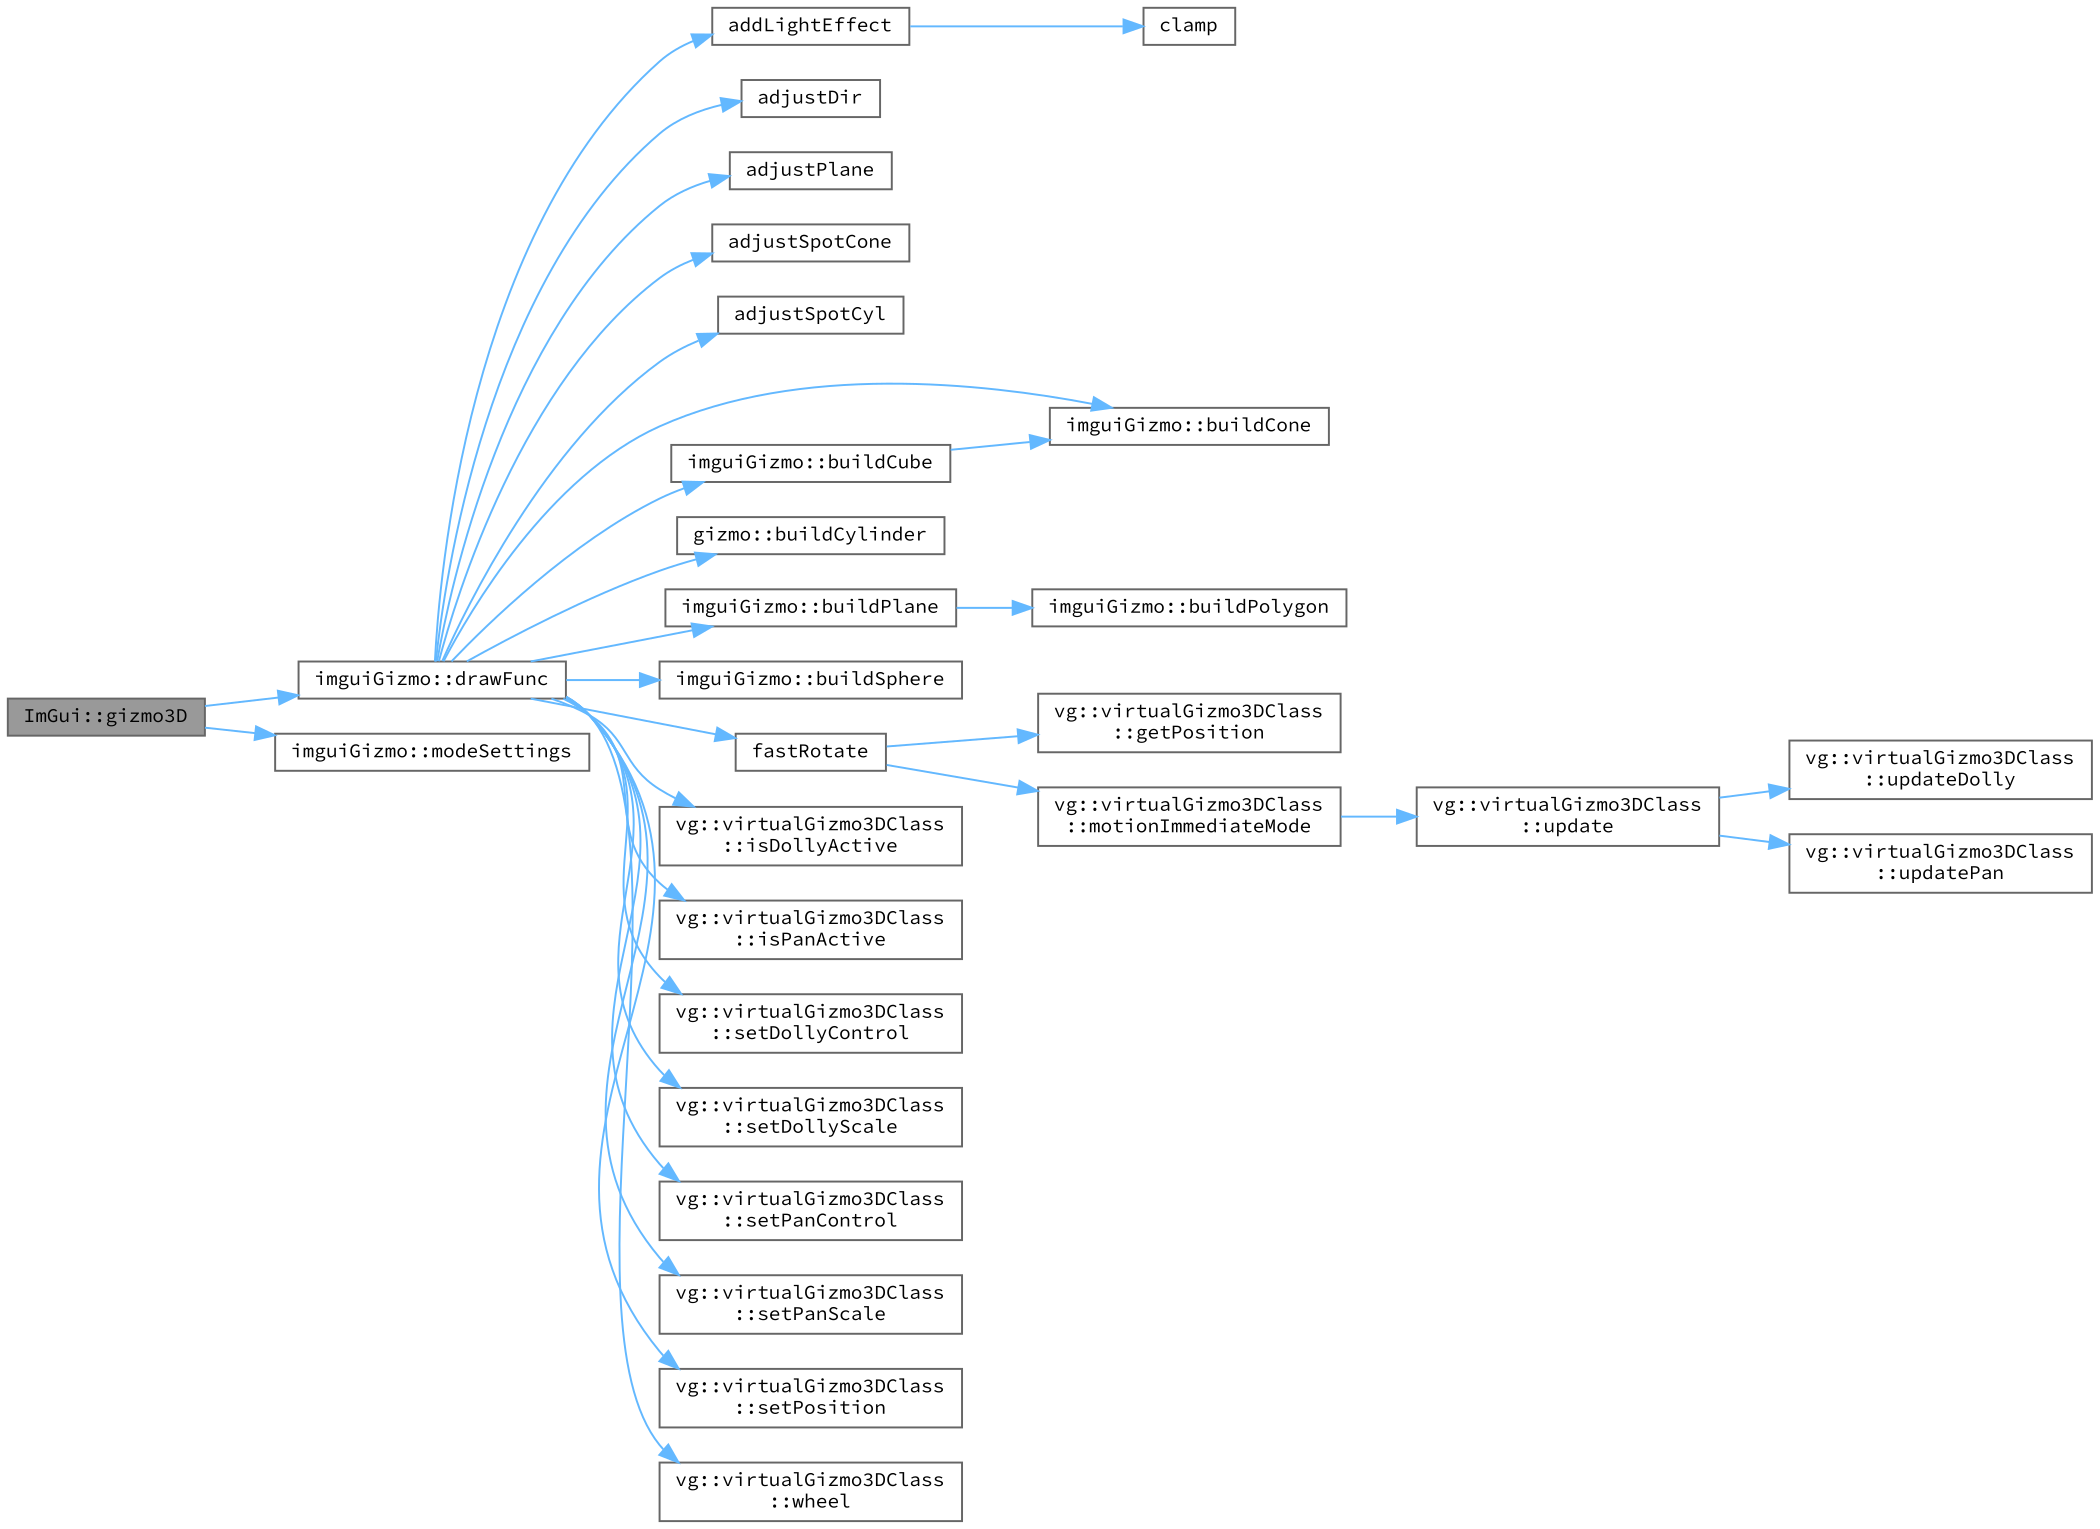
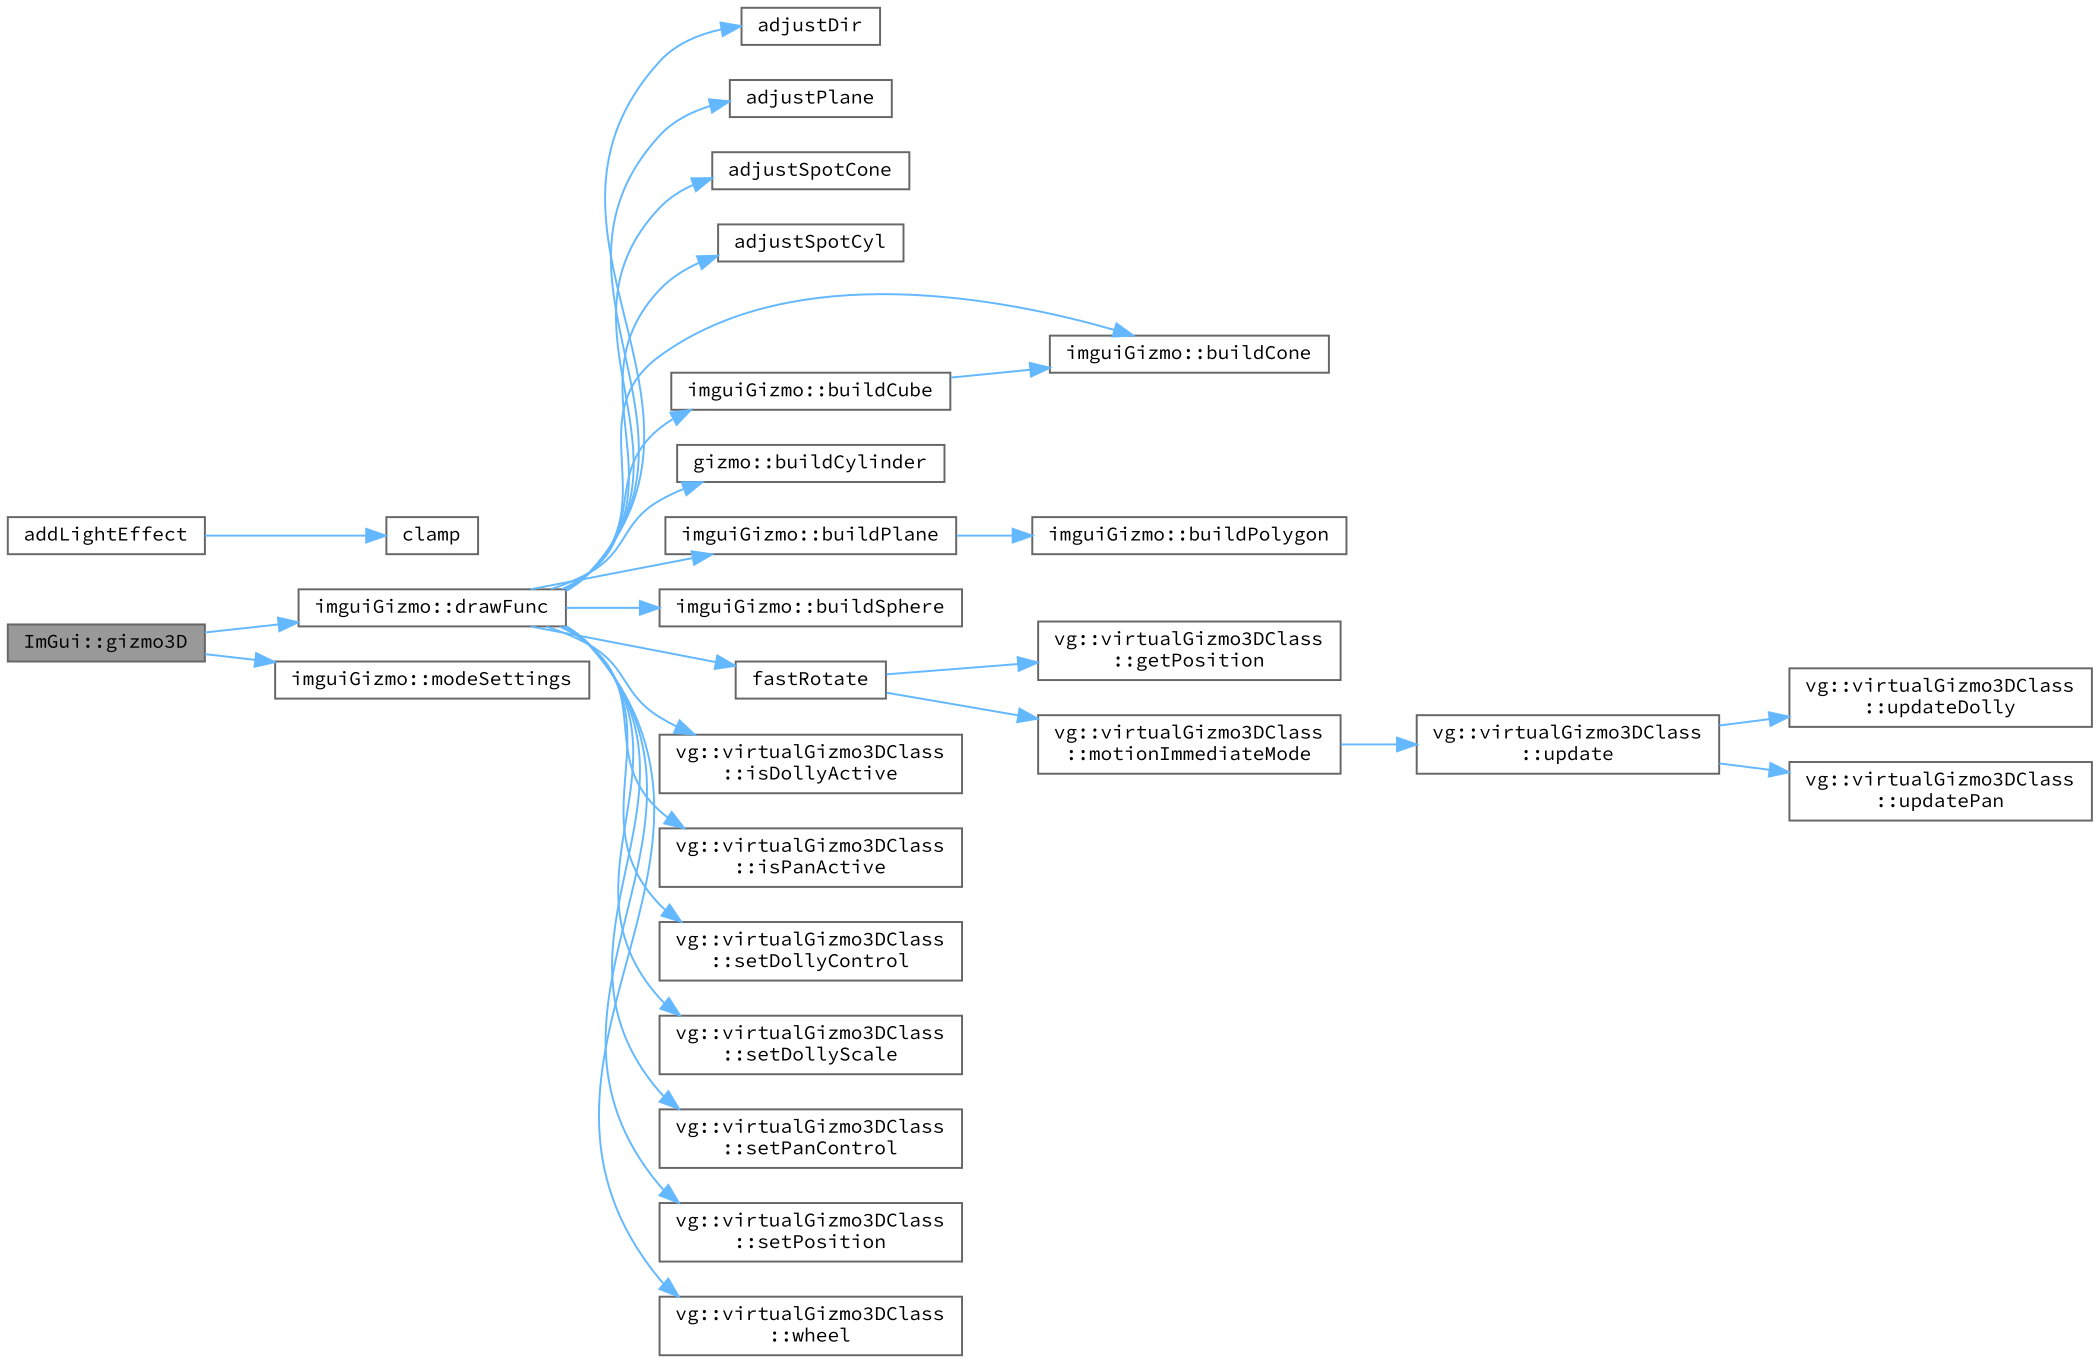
edge "imguiGizmo::drawFunc" -> "addLightEffect": removed
node "vg::virtualGizmo3DClass ::setPanScale": removed
